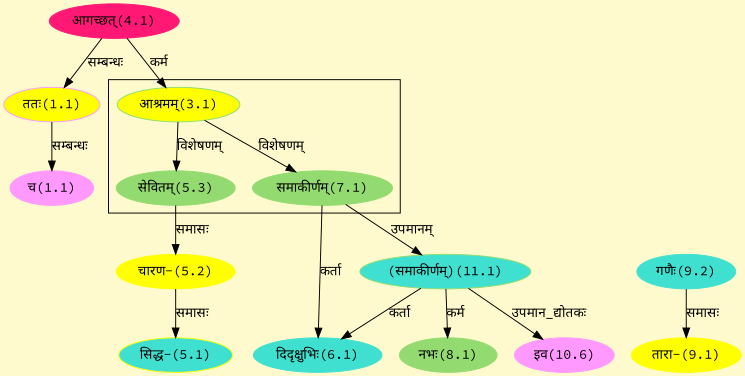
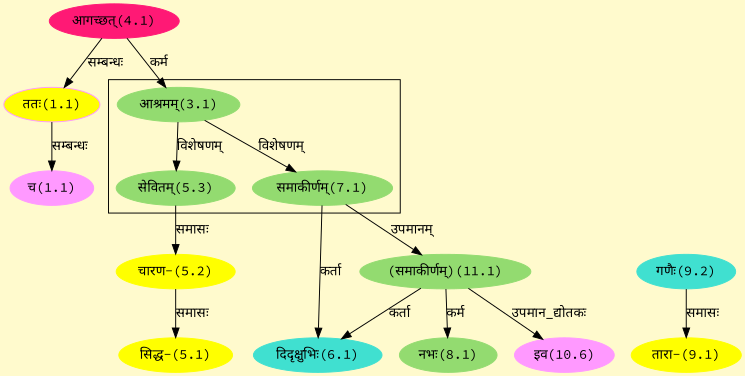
node "आश्रमम्(3.1)": fillcolor #ffff00 -> #93db70
node "(समाकीर्णम्)(11.1)": fillcolor #40e0d0 -> #93db70
node "सिद्ध-(5.1)": fillcolor #40e0d0 -> #ffff00
